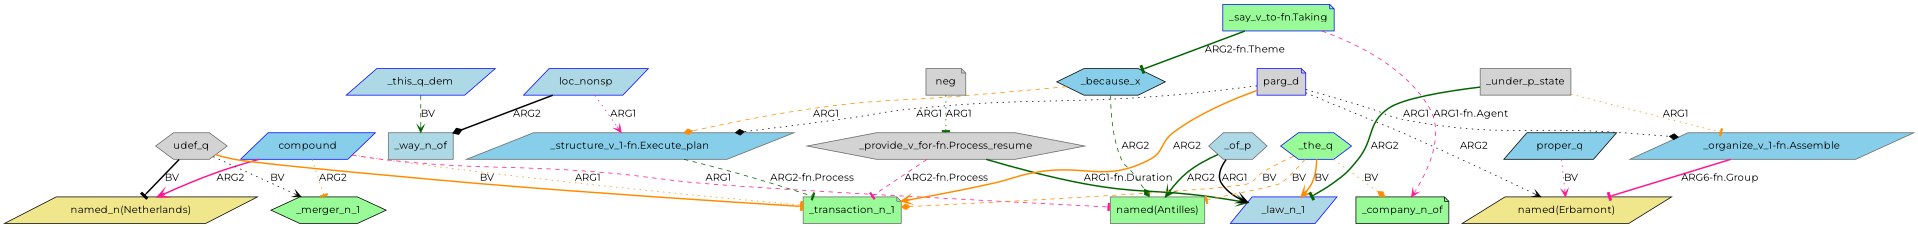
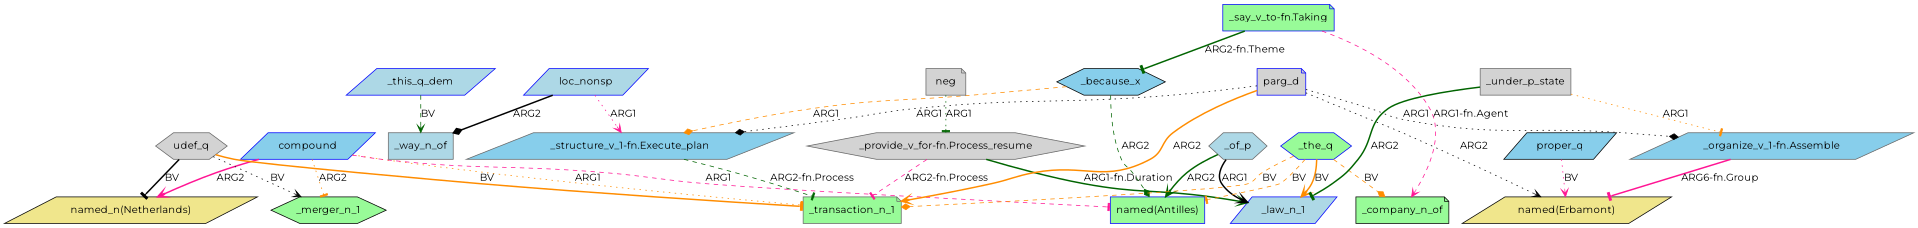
edge "_the_q" -> "_company_n_of": style dotted -> dashed
node "named(Antilles)": color gray40 -> blue
